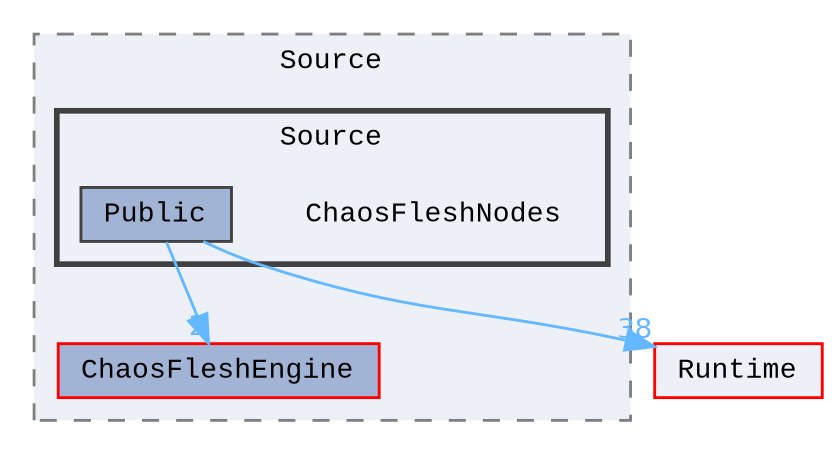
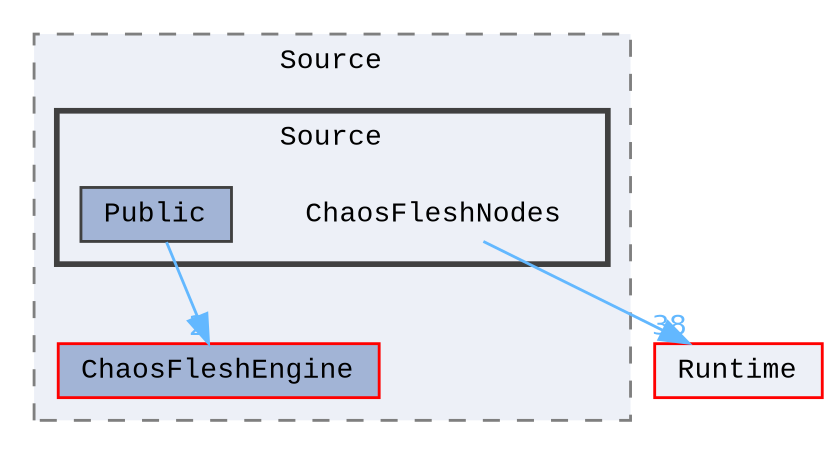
edge "Public" -> "Runtime": now "ChaosFleshNodes" -> "Runtime"
